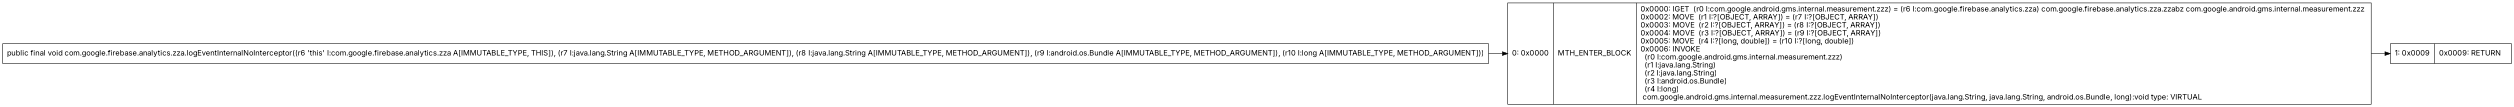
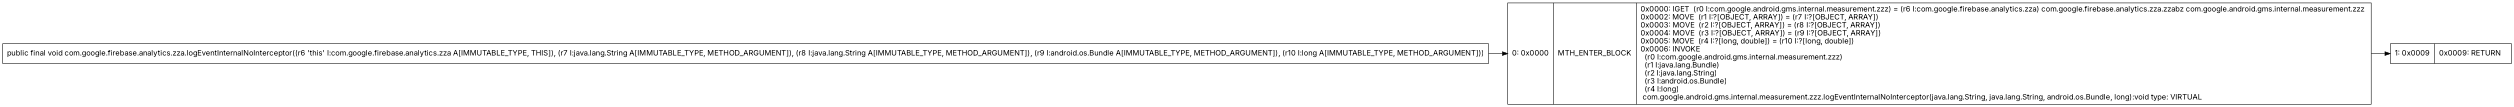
node "0: 0x0000": text "(r1 I:java.lang.String)" -> "(r1 I:java.lang.Bundle)"
